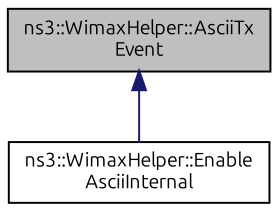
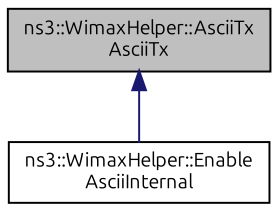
node "ns3::WimaxHelper::AsciiTx Event": label "ns3::WimaxHelper::AsciiTx Event" -> "ns3::WimaxHelper::AsciiTx AsciiTx"
